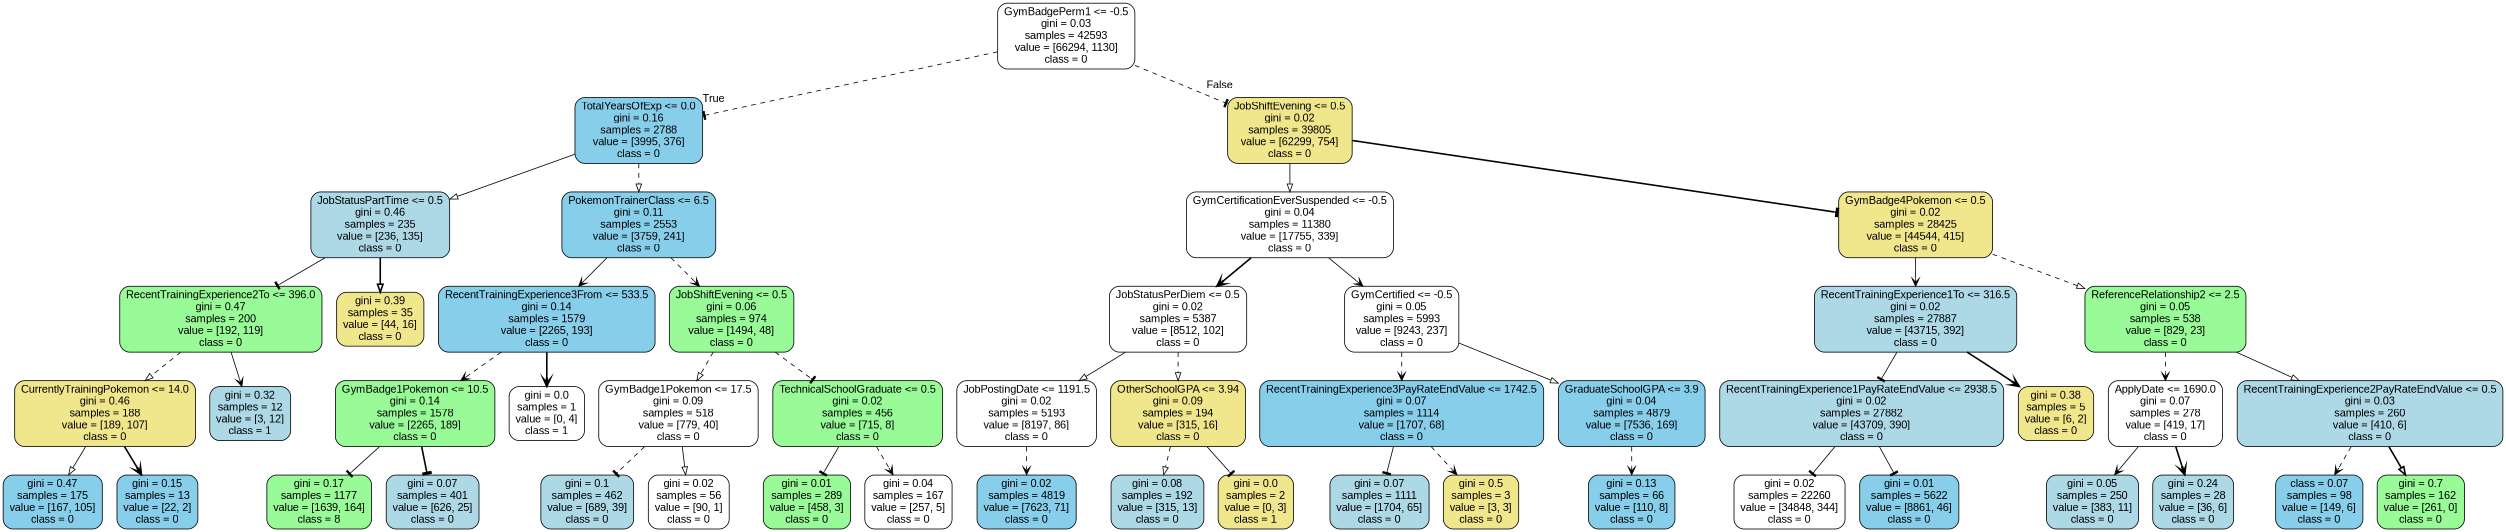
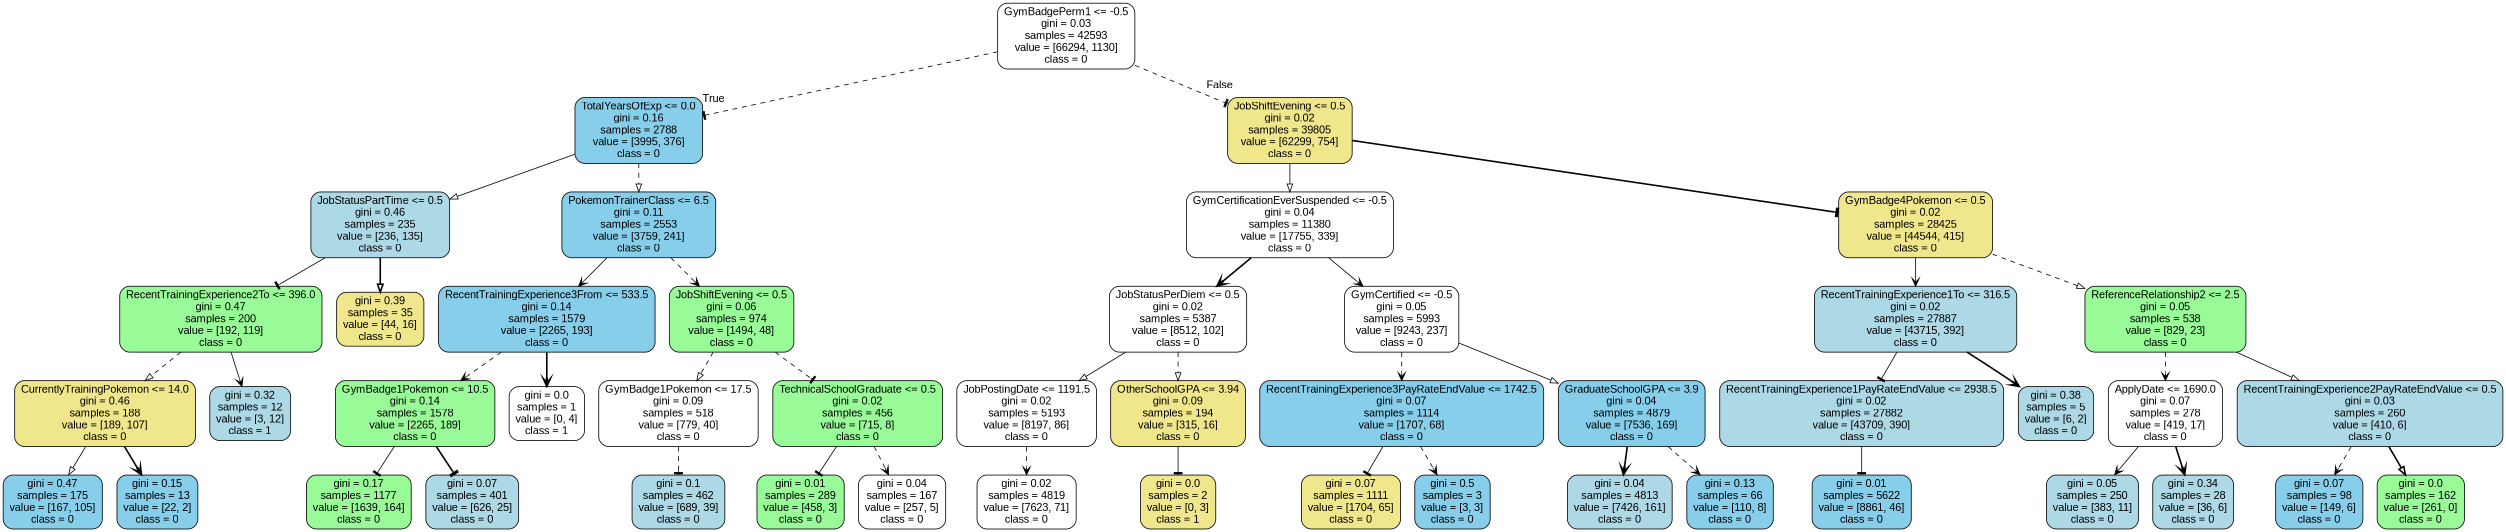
node "gini = 0.38 samples = 5 value = [6, 2] class = 0": fillcolor khaki -> lightblue
node "gini = 0.17 samples = 1177 value = [1639, 164] class = 8": label "gini = 0.17 samples = 1177 value = [1639, 164] class = 8" -> "gini = 0.17 samples = 1177 value = [1639, 164] class = 0"
node "gini = 0.02 samples = 56 value = [90, 1] class = 0": removed
node "gini = 0.02 samples = 4819 value = [7623, 71] class = 0": fillcolor skyblue -> white
node "gini = 0.08 samples = 192 value = [315, 13] class = 0": removed
node "gini = 0.07 samples = 1111 value = [1704, 65] class = 0": fillcolor lightblue -> khaki
node "gini = 0.5 samples = 3 value = [3, 3] class = 0": fillcolor khaki -> skyblue
node "gini = 0.04 samples = 4813 value = [7426, 161] class = 0": added
node "gini = 0.02 samples = 22260 value = [34848, 344] class = 0": removed
node "gini = 0.24 samples = 28 value = [36, 6] class = 0": label "gini = 0.24 samples = 28 value = [36, 6] class = 0" -> "gini = 0.34 samples = 28 value = [36, 6] class = 0"
node "class = 0.07 samples = 98 value = [149, 6] class = 0": label "class = 0.07 samples = 98 value = [149, 6] class = 0" -> "gini = 0.07 samples = 98 value = [149, 6] class = 0"
node "gini = 0.7 samples = 162 value = [261, 0] class = 0": label "gini = 0.7 samples = 162 value = [261, 0] class = 0" -> "gini = 0.0 samples = 162 value = [261, 0] class = 0"
